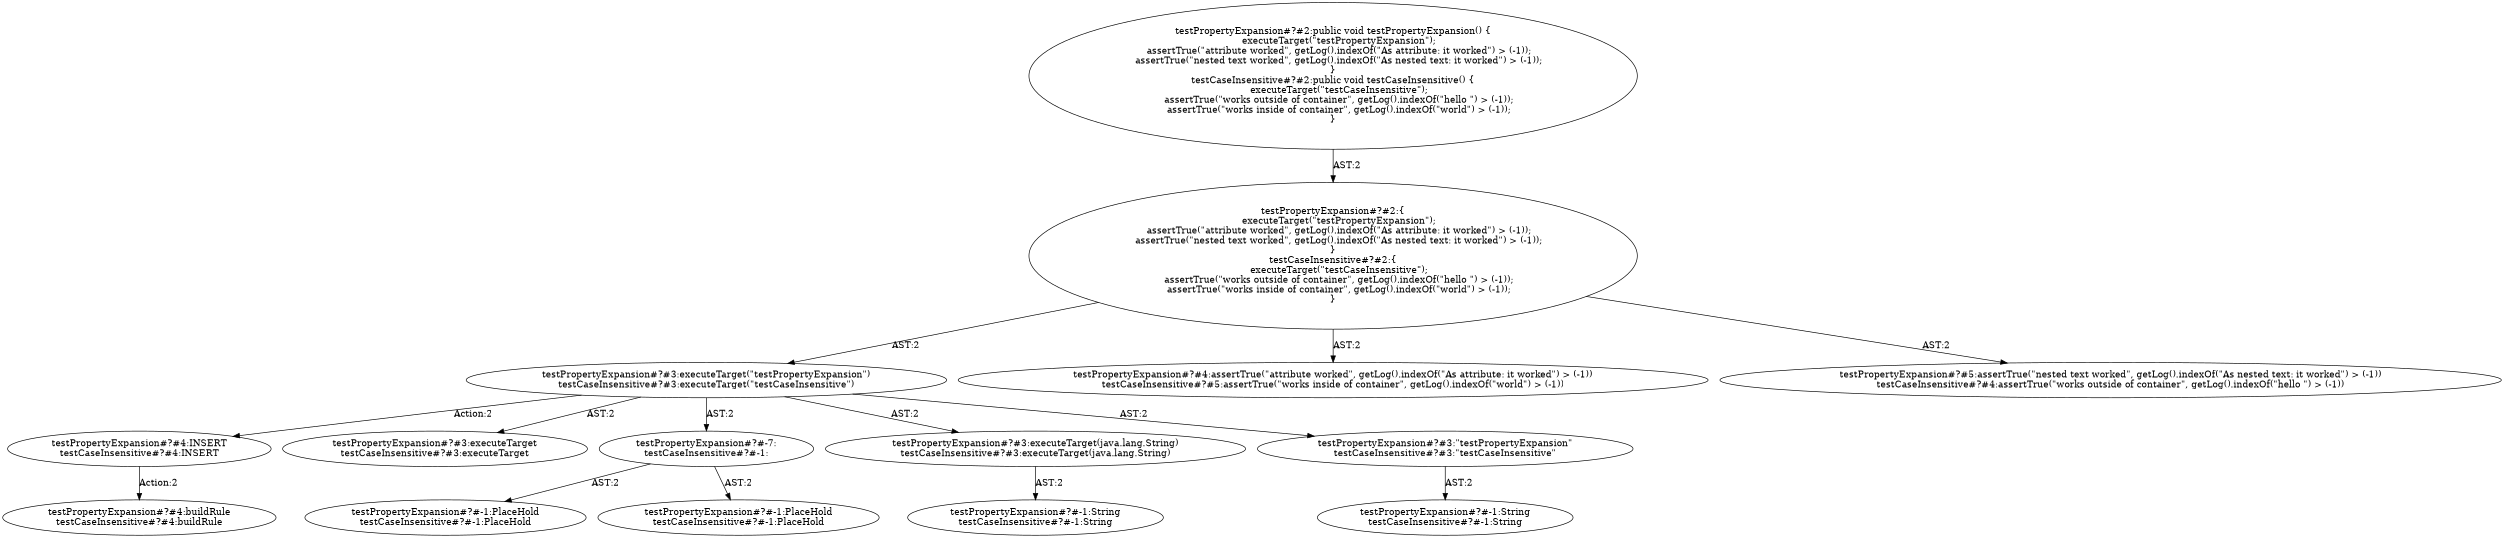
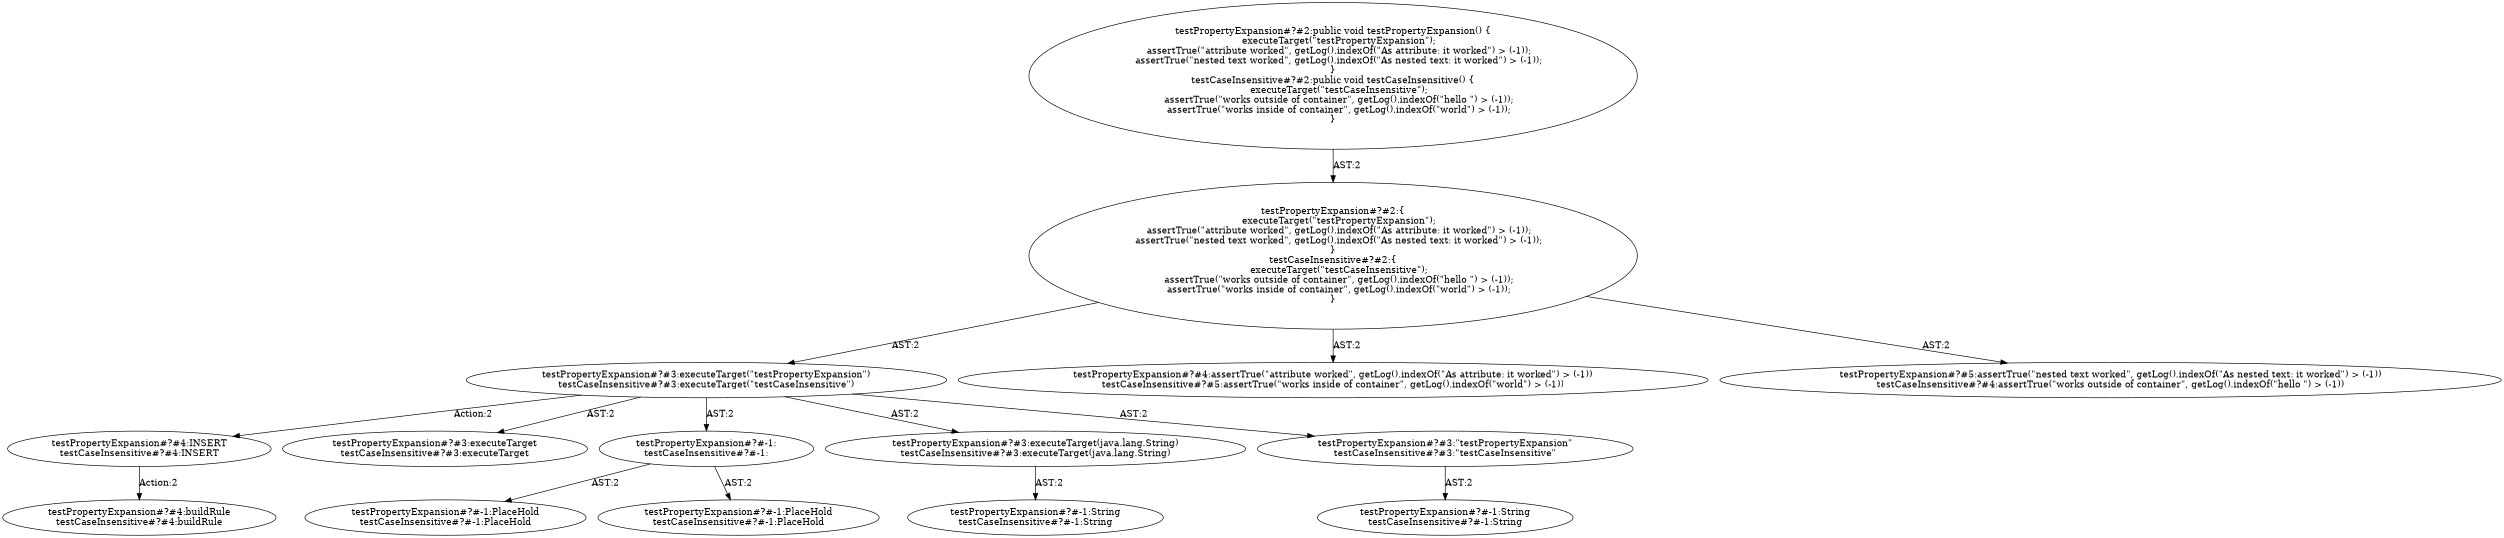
node "testPropertyExpansion#?#-7: testCaseInsensitive#?#-1:": label "testPropertyExpansion#?#-7: testCaseInsensitive#?#-1:" -> "testPropertyExpansion#?#-1: testCaseInsensitive#?#-1:"
